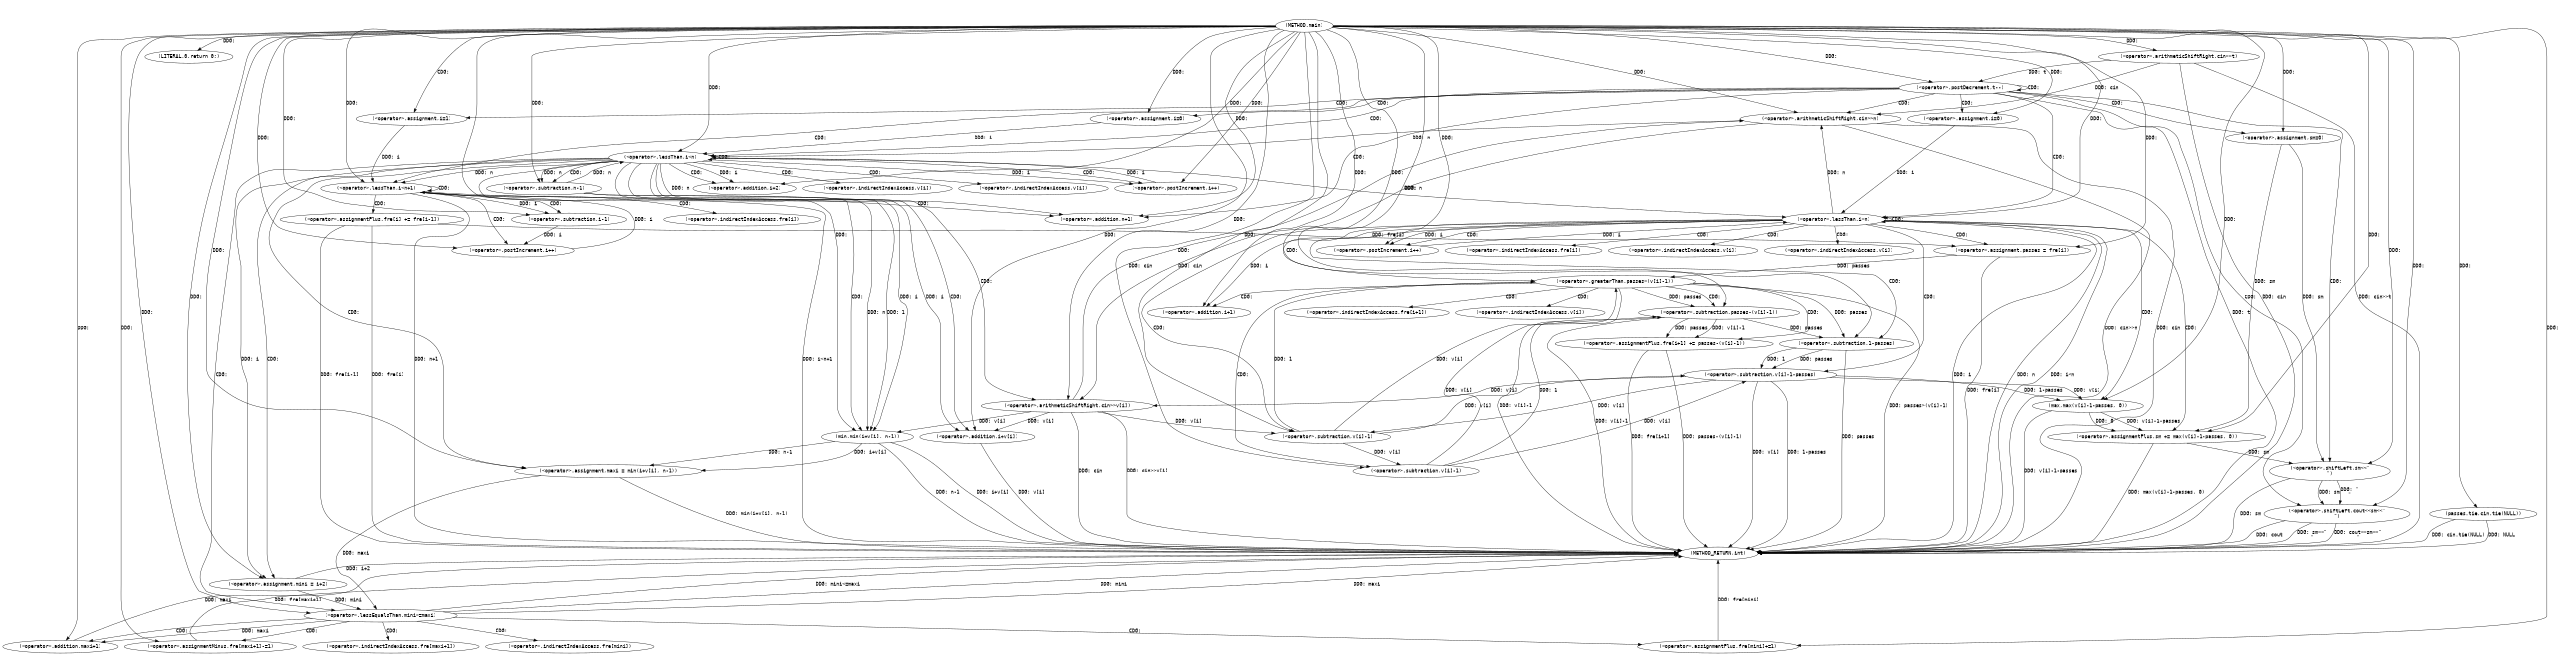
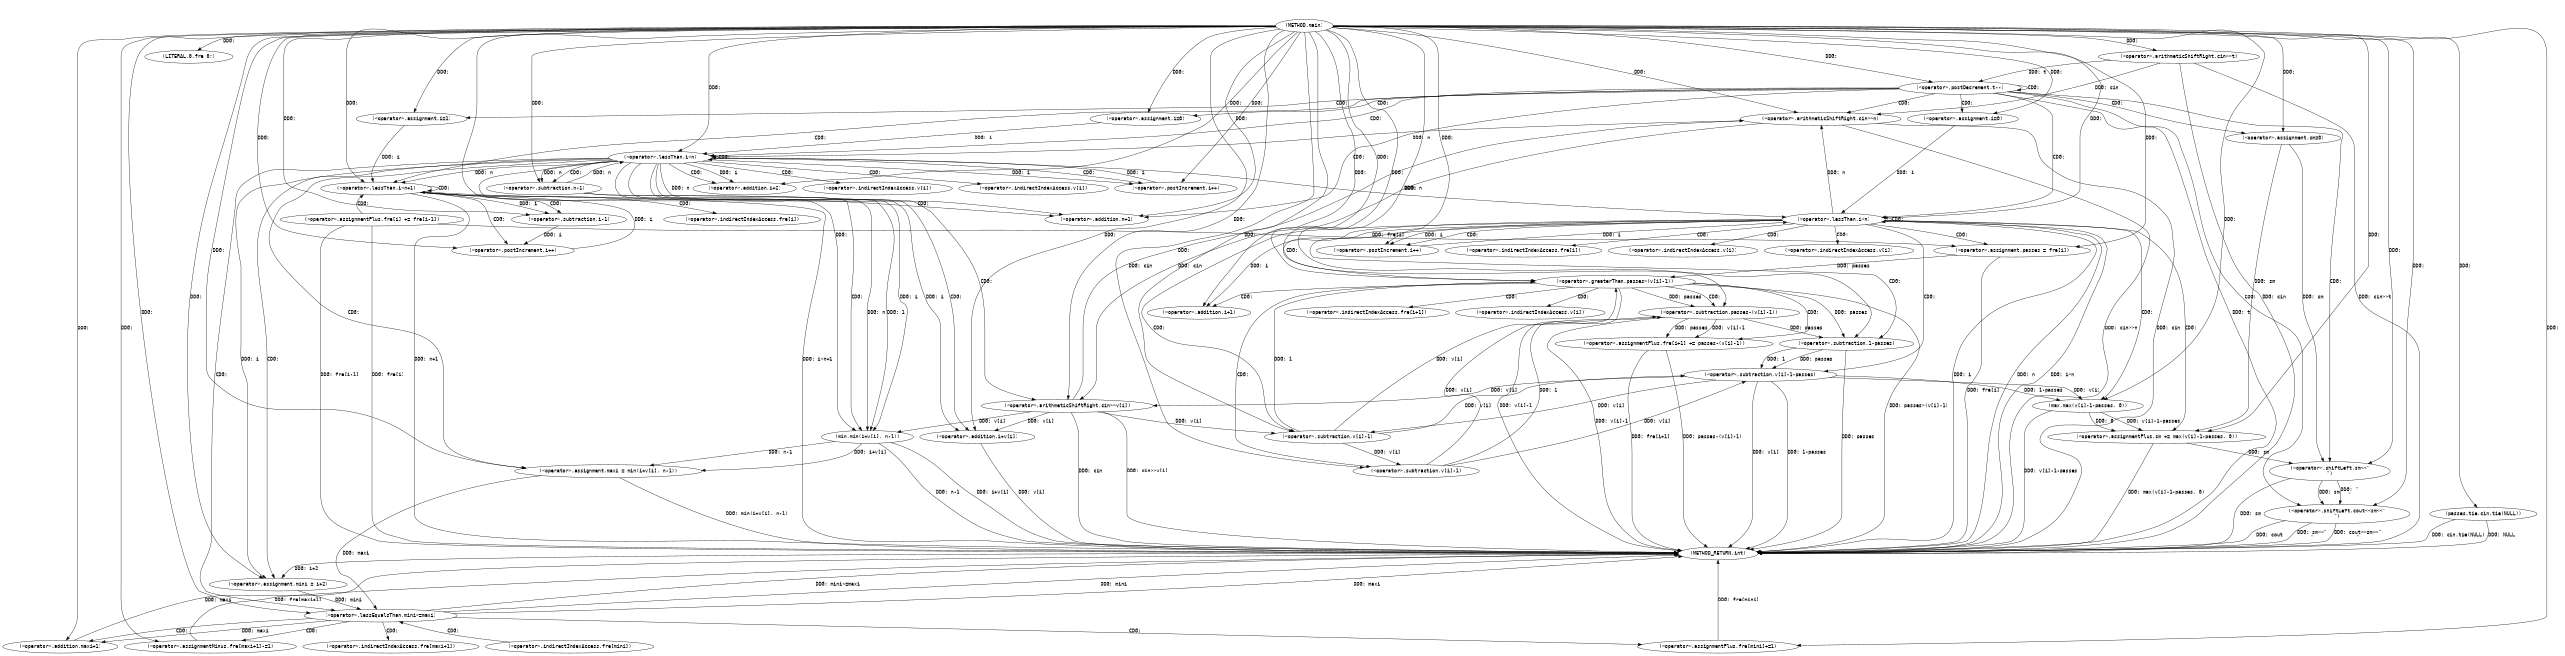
node "(LITERAL,0,return 0;)": label "(LITERAL,0,return 0;)" -> "(LITERAL,0,fre 0;)"
edge "(METHOD,main)" -> "(<operator>.assignment,i=1)": label "CDG: " -> "DDG: "
edge "(<operator>.lessThan,i<n+1)" -> "(<operator>.assignmentPlus,fre[i] += fre[i-1])": reversed
edge "(METHOD,main)" -> "(<operator>.greaterThan,passes>(v[i]-1))": added, label "DDG:"
edge "(<operator>.assignment,mini = i+2)" -> "(METHOD_RETURN,int)": reversed
edge "(<operator>.lessEqualsThan,mini<=maxi)" -> "(<operator>.indirectIndexAccess,fre[mini])": reversed
